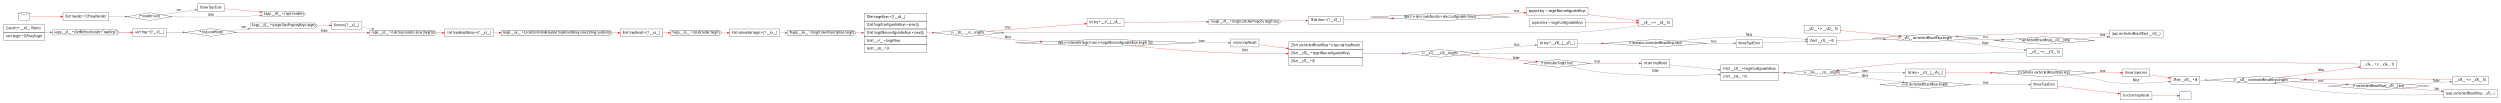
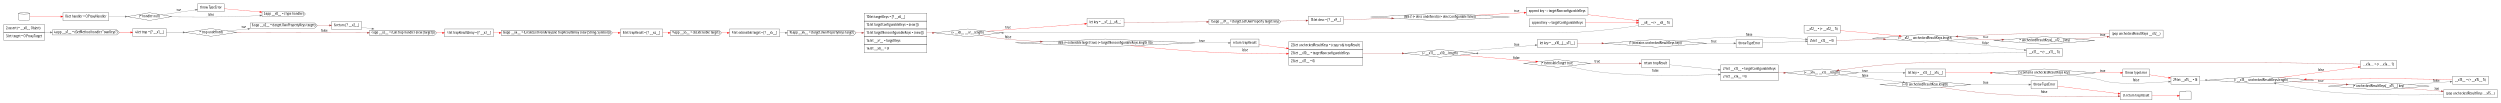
node "2:assert (= __x0__ Object)": text "4:let target = O.ProxyTarget" -> "3:let target = O.ProxyTarget"
edge "(< 0i uncheckedResultKeys.length)" -> "31:return trapResult": added, label "false"
